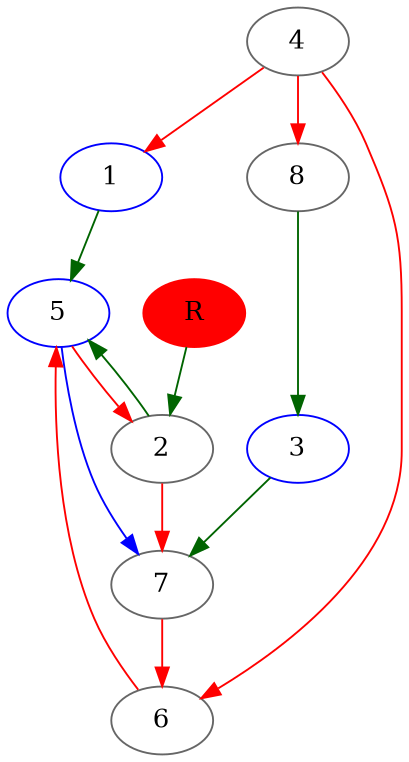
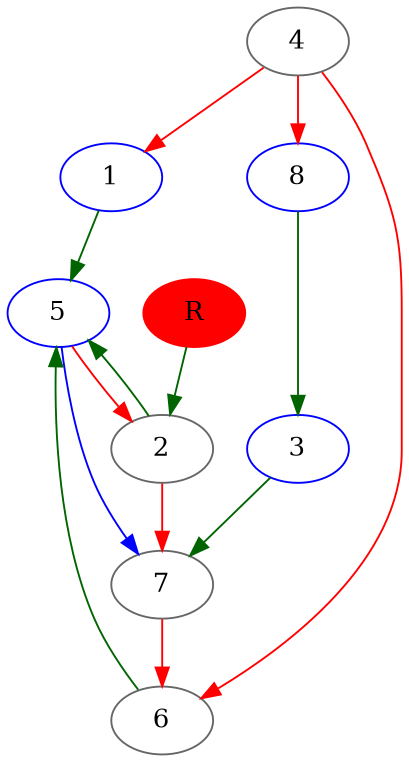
node "8": color gray40 -> blue
edge "6" -> "5": color red -> darkgreen
